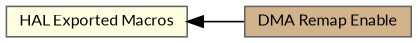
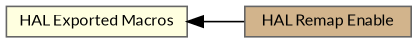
node "DMA Remap Enable": label "DMA Remap Enable" -> "HAL Remap Enable"
